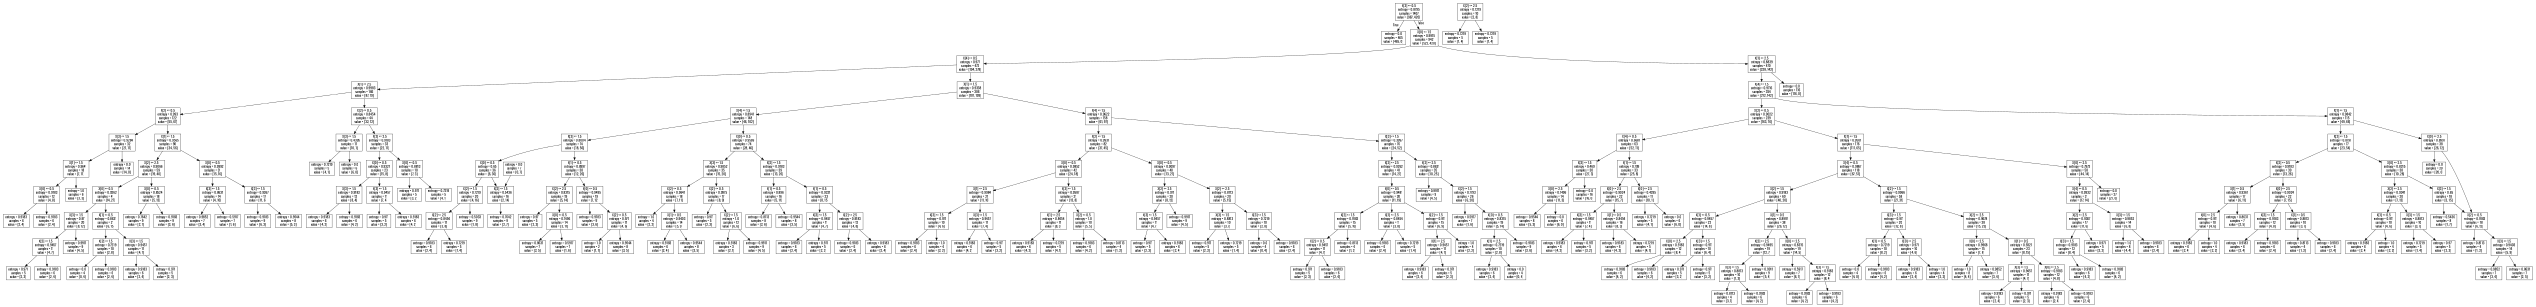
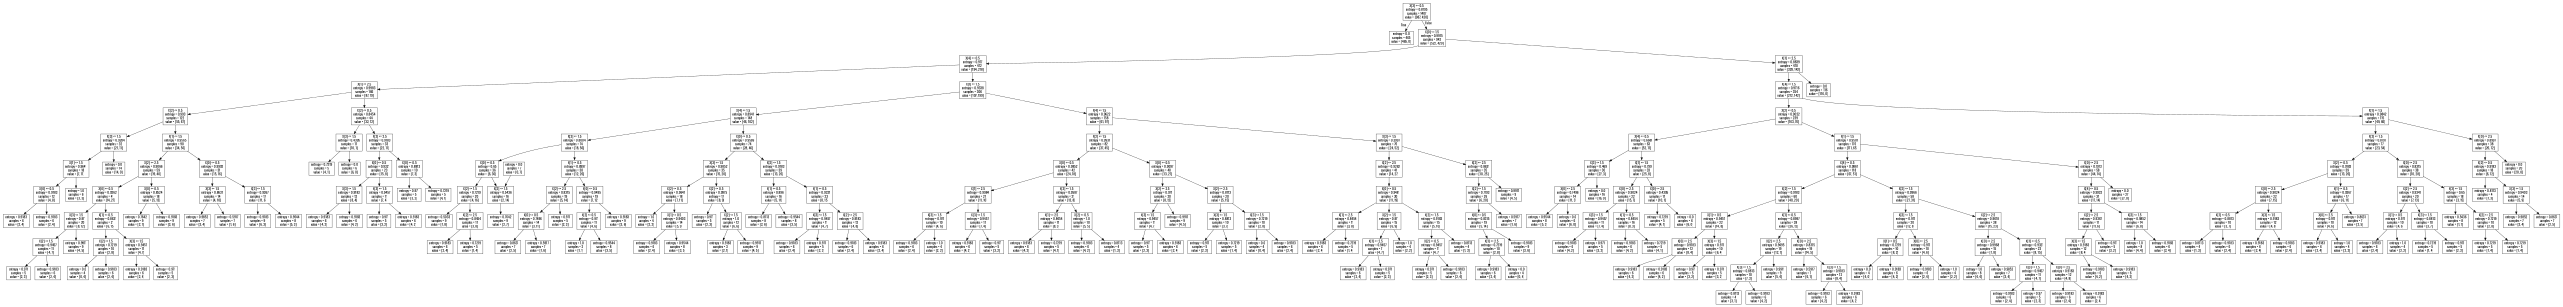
node "X[2] <= 0.5 entropy = 0.9975 samples = 17 value = [8, 9]": label "X[2] <= 0.5 entropy = 0.9975 samples = 17 value = [8, 9]" -> "X[2] <= 0.5 entropy = 0.9975 entropy = 17 value = [8, 9]"
edge "X[3] <= 1.5 entropy = 0.65 samples = 18 value = [3, 15]" -> "X[2] <= 0.5 entropy = 0.9183 samples = 18 value = [6, 12]": now "X[3] <= 1.5 entropy = 0.65 samples = 18 value = [3, 15]" -> "X[2] <= 2.5 entropy = 0.7219 samples = 10 value = [2, 8]"
